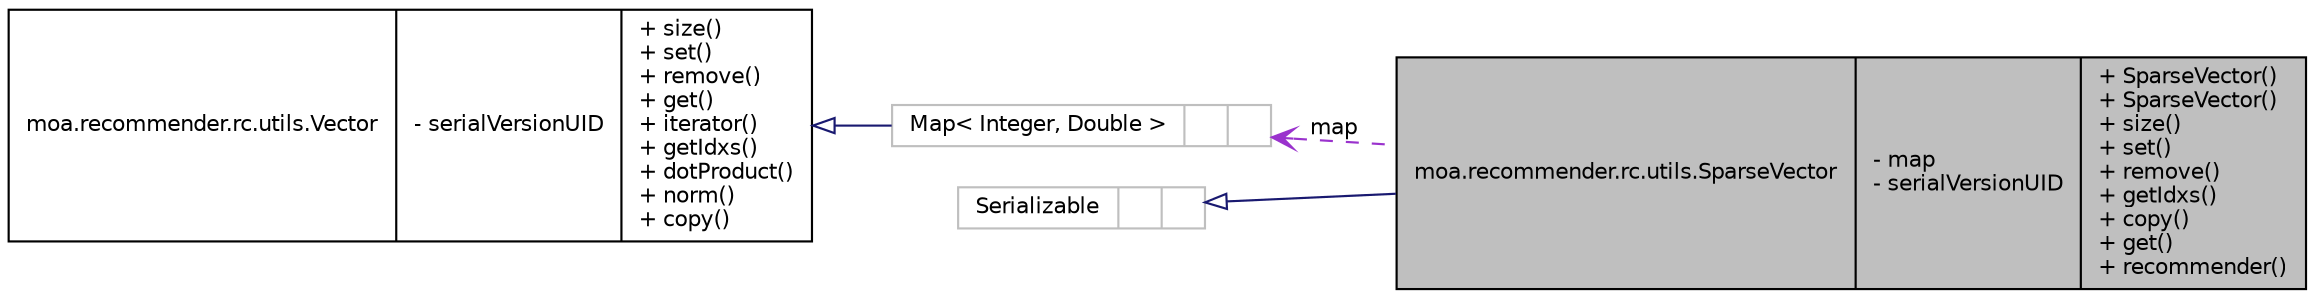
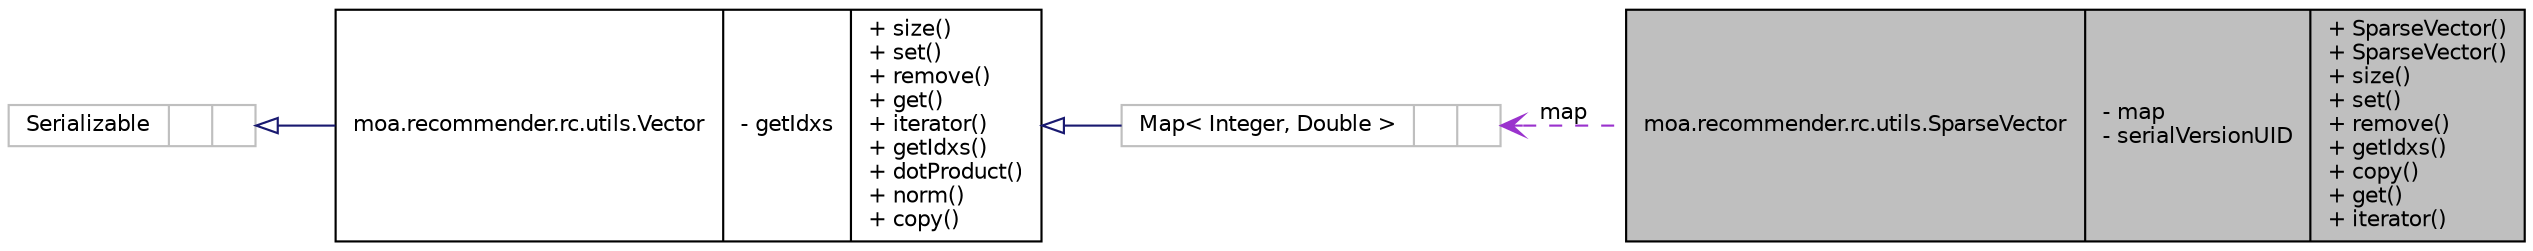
node "moa.recommender.rc.utils.Vector": text "- serialVersionUID" -> "- getIdxs"
edge "moa.recommender.rc.utils.SparseVector" -> "Serializable": now "moa.recommender.rc.utils.Vector" -> "Serializable"
node "moa.recommender.rc.utils.SparseVector": text "+ recommender()" -> "+ iterator()"
